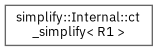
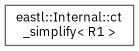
node "simplify::Internal::ct _simplify< R1 >": label "simplify::Internal::ct _simplify< R1 >" -> "eastl::Internal::ct _simplify< R1 >"
